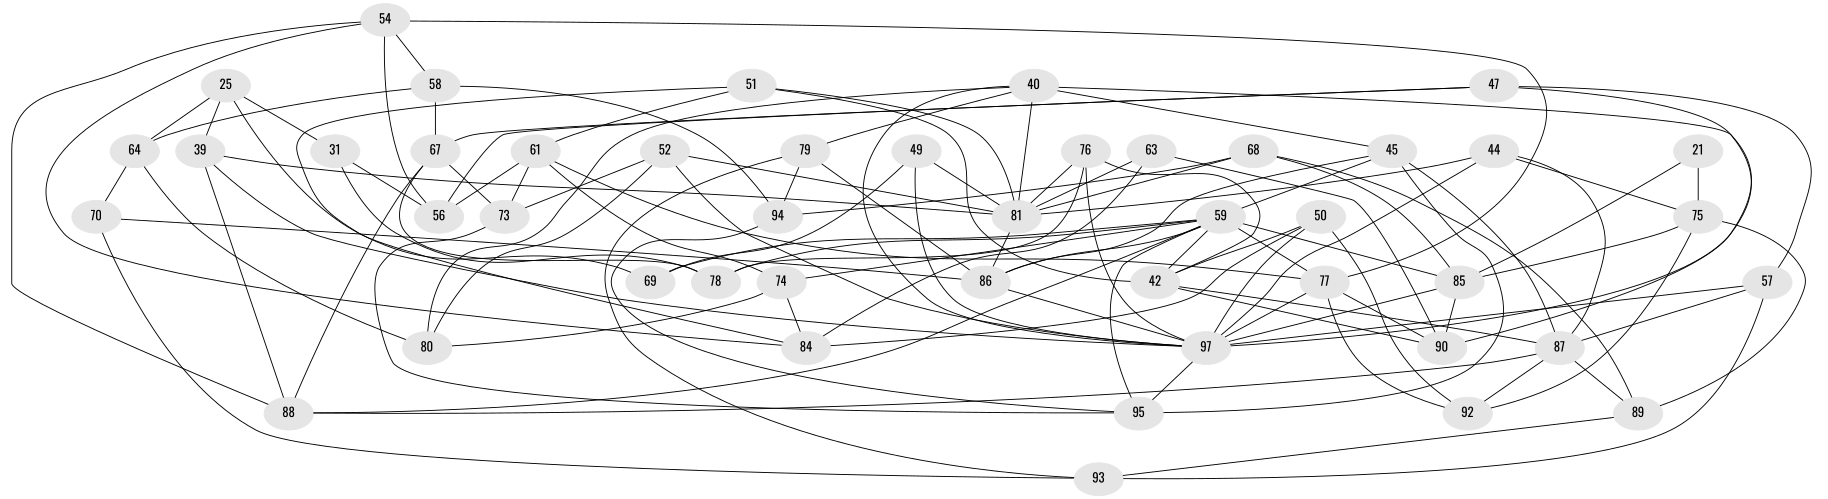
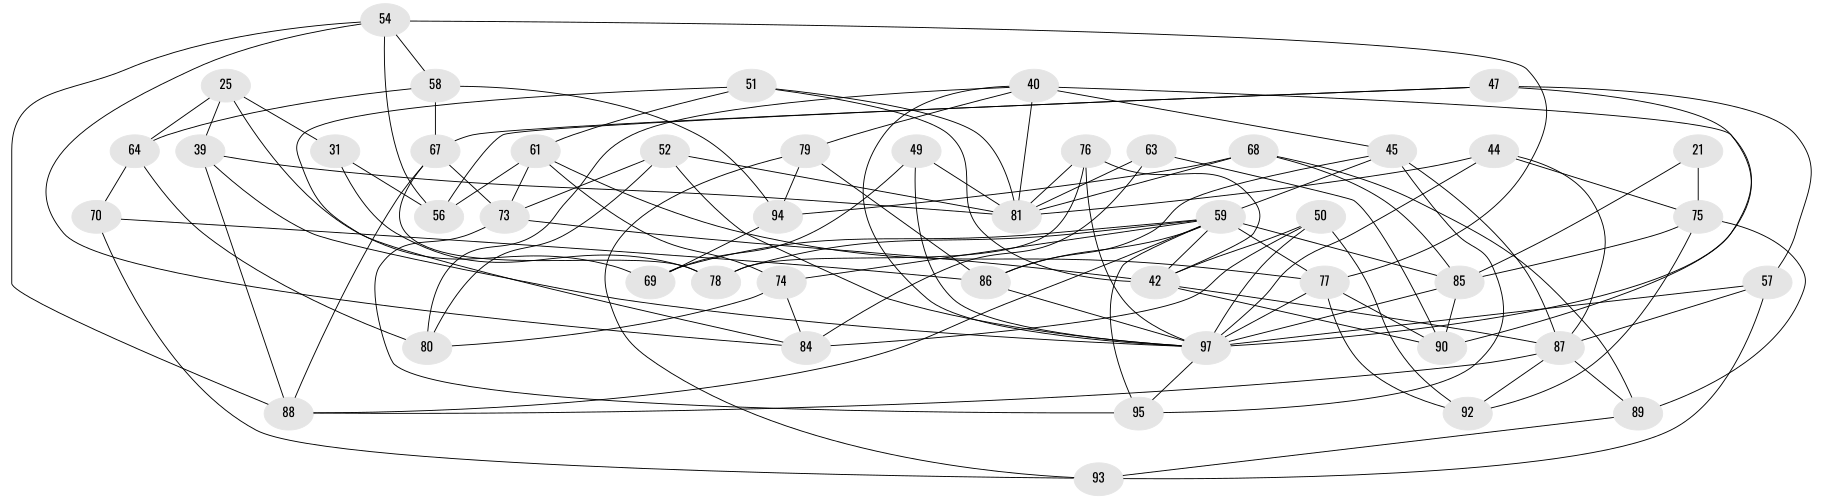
edge "73" -- "42": added
edge "81" -- "86": removed
edge "94" -- "95": now "94" -- "69"
